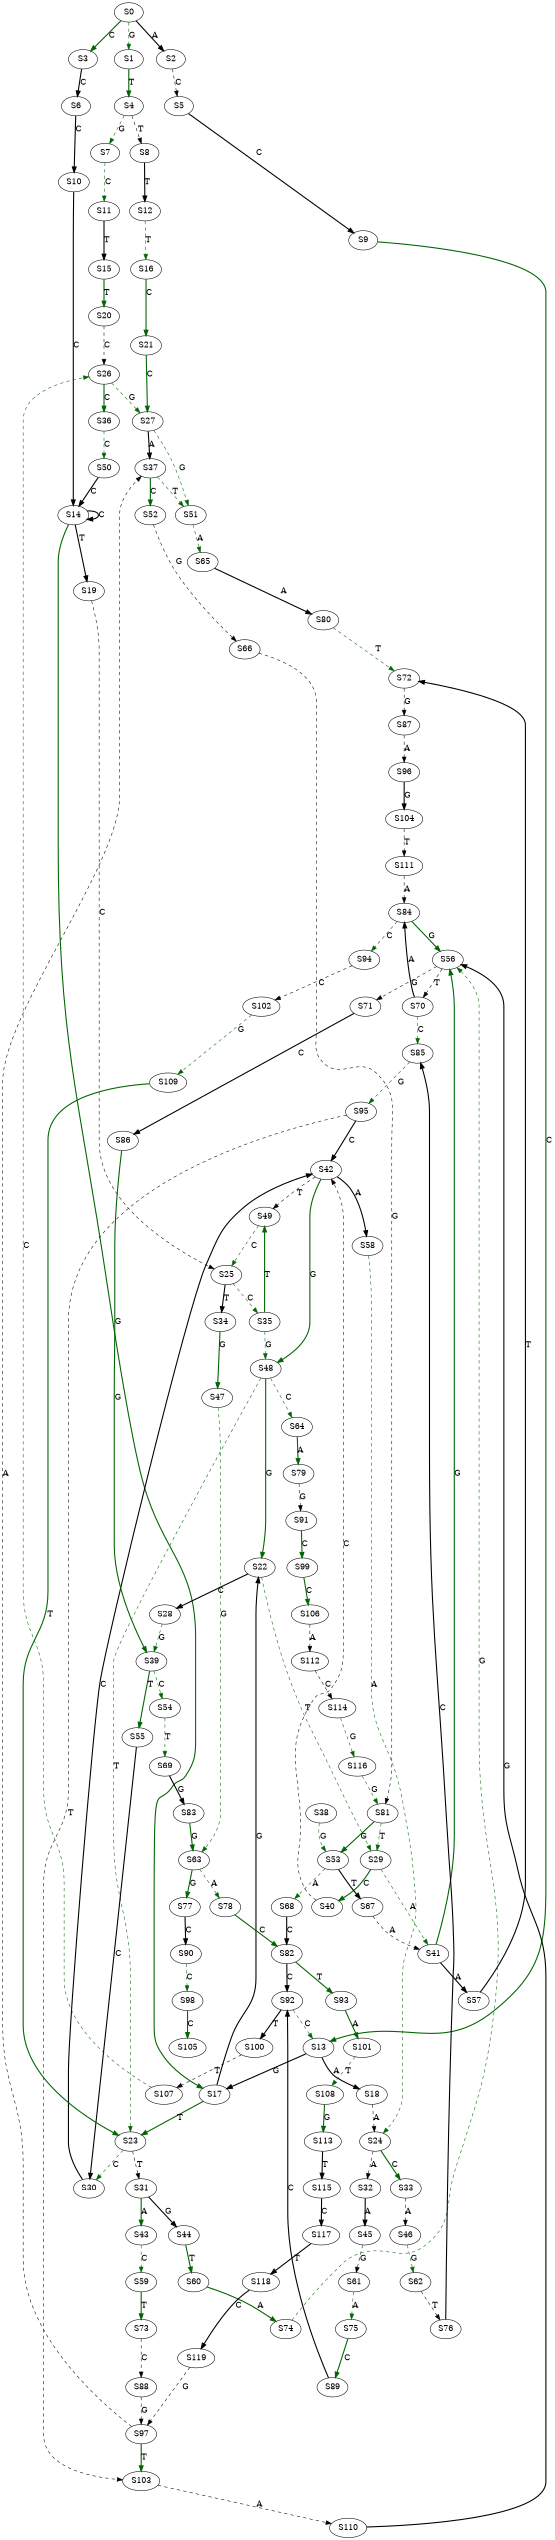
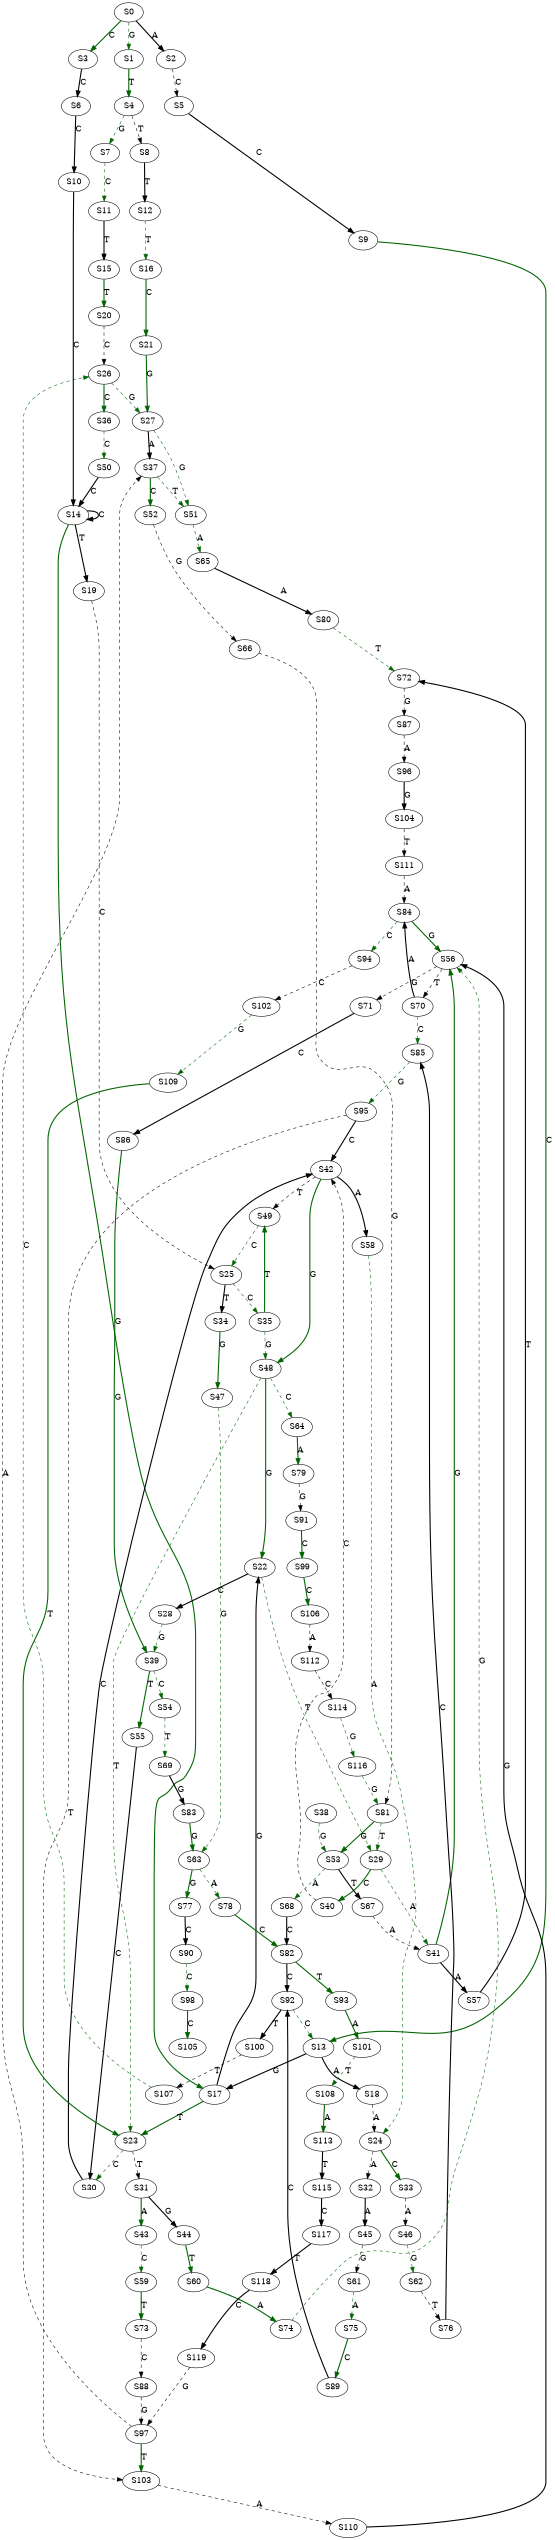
edge "S21" -> "S27": label "C" -> "G"
edge "S108" -> "S113": label "G" -> "A"
